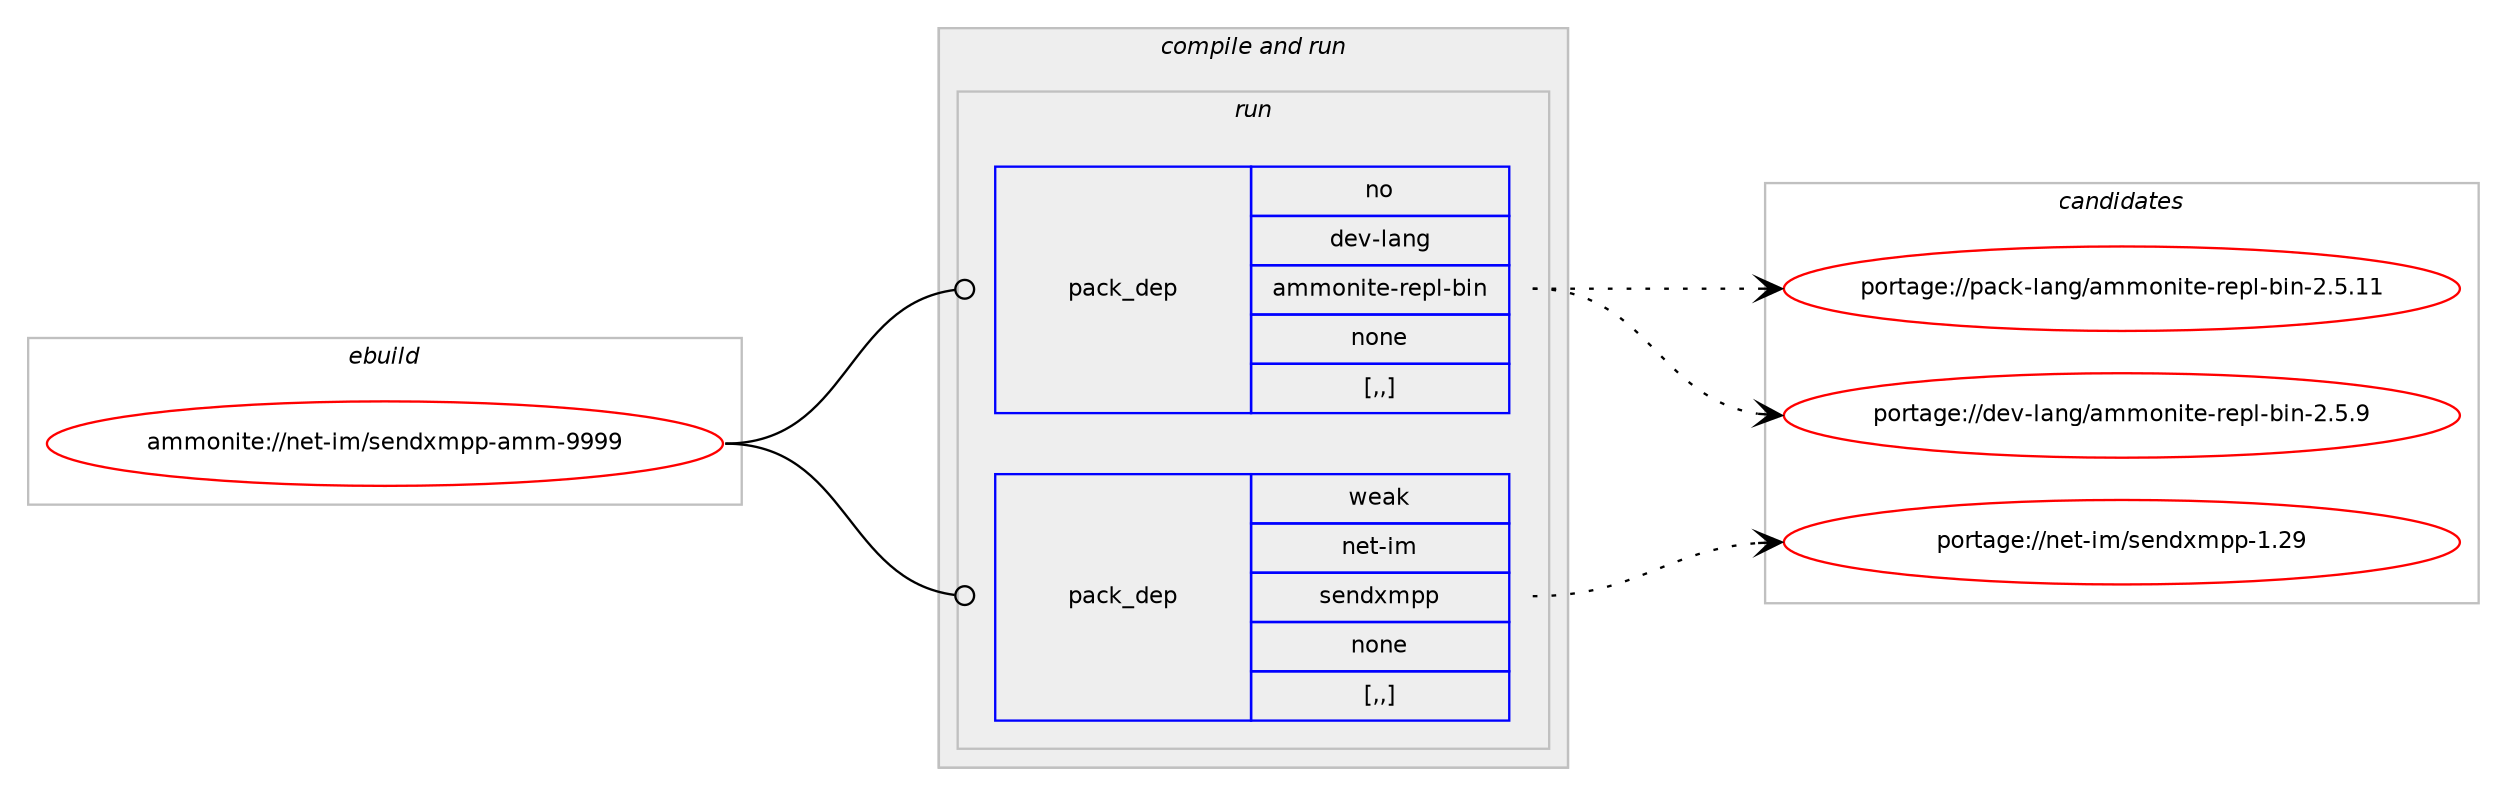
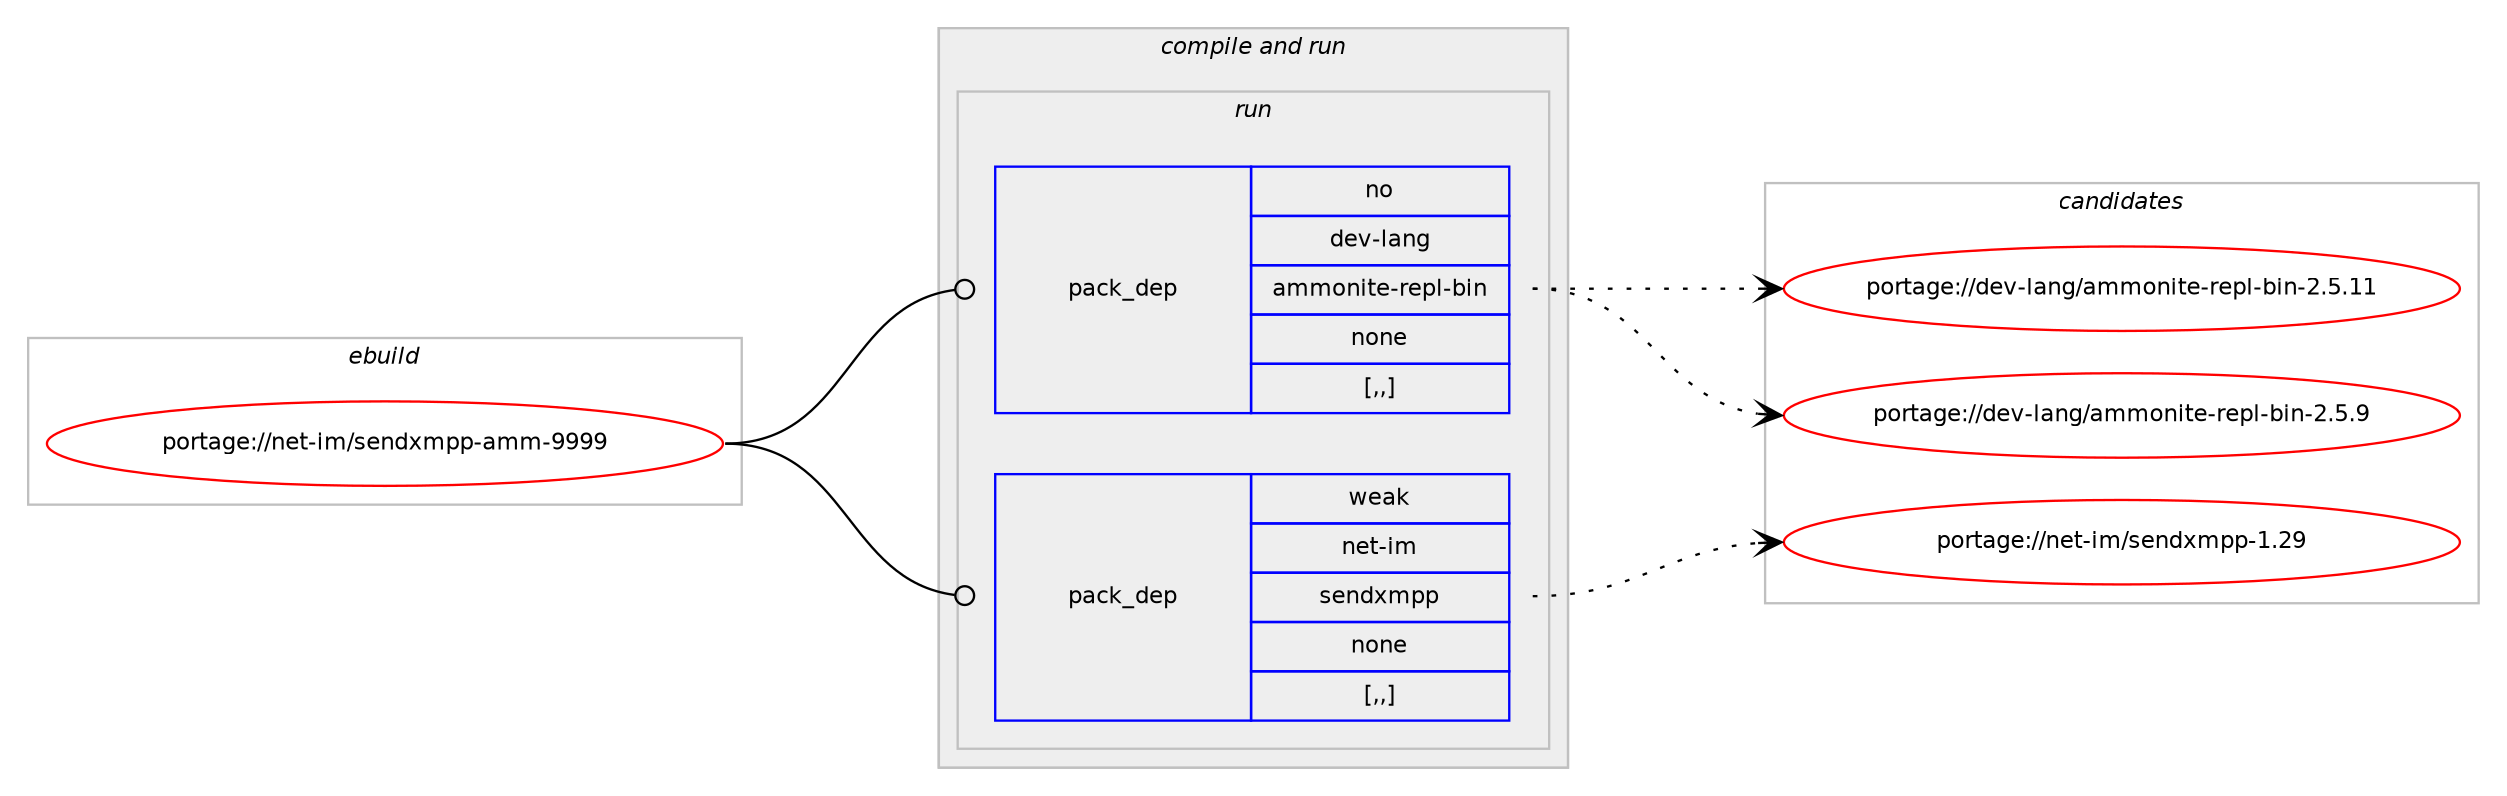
node "portage://pack-lang/ammonite-repl-bin-2.5.11": label "portage://pack-lang/ammonite-repl-bin-2.5.11" -> "portage://dev-lang/ammonite-repl-bin-2.5.11"
node "ammonite://net-im/sendxmpp-amm-9999": label "ammonite://net-im/sendxmpp-amm-9999" -> "portage://net-im/sendxmpp-amm-9999"
